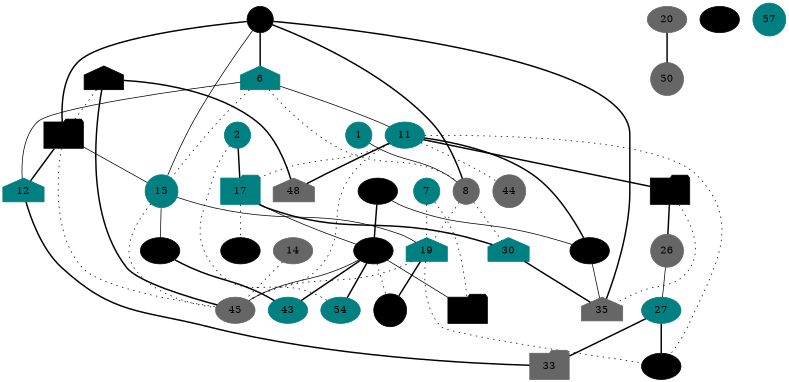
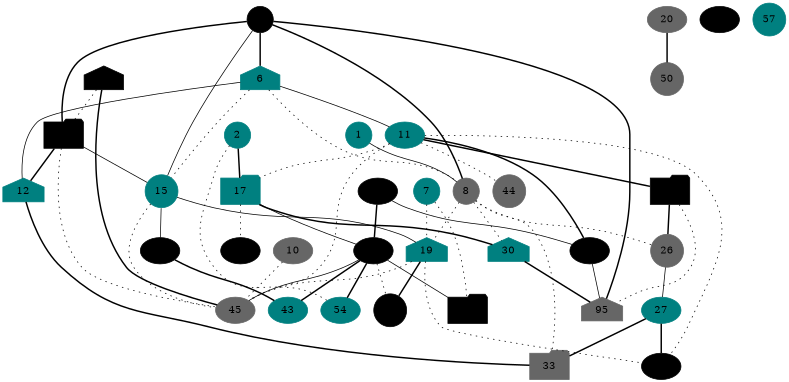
node "48": removed
edge "8" -- "26": added
node "14": label "14" -> "10"
edge "8" -- "33": added
node "35": label "35" -> "95"
